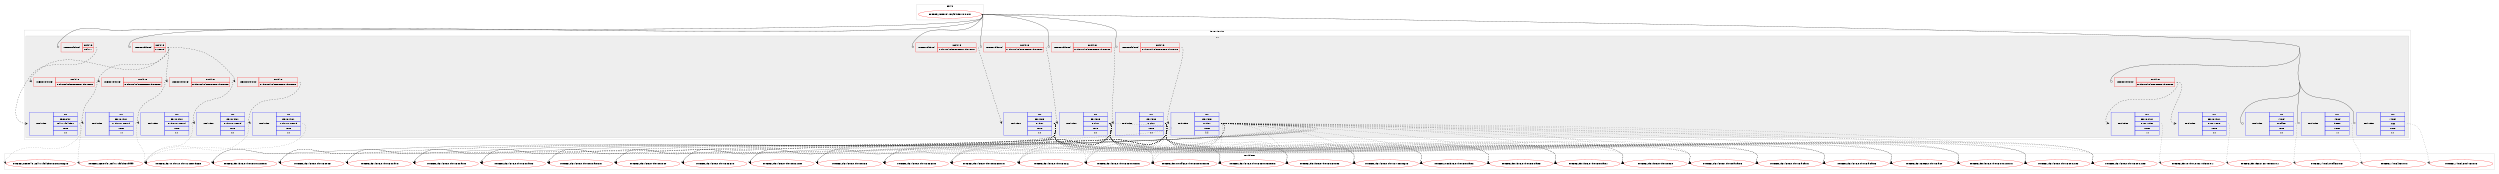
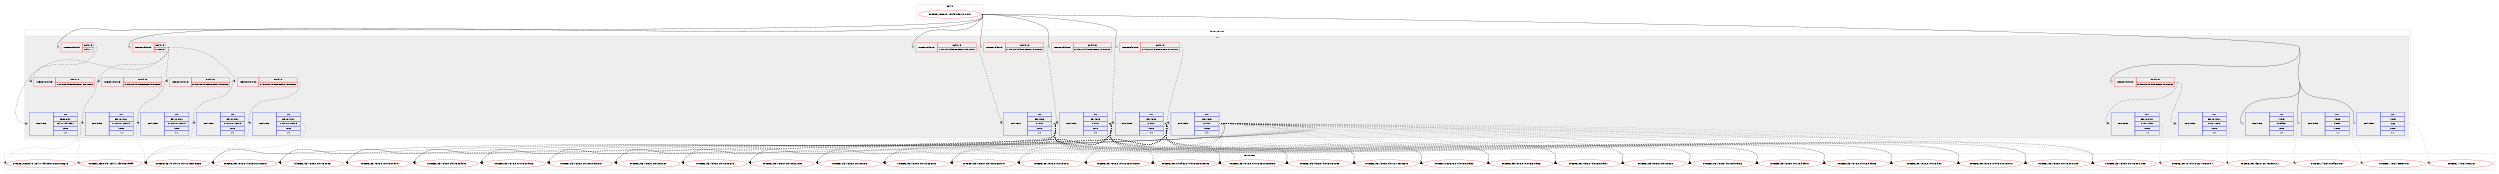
node "portage://dev-target/python-3.9.20": label "portage://dev-target/python-3.9.20" -> "portage://dev-lang/python-3.9.20"
node "portage://virtual/ban-0-r1": label "portage://virtual/ban-0-r1" -> "portage://virtual/logger-0-r1"
node "portage://virtual/analyzer-1-r2": label "portage://virtual/analyzer-1-r2" -> "portage://virtual/mta-1-r2"
